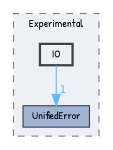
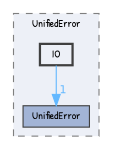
cluster "Experimental": label "Experimental" -> "UnifiedError"
